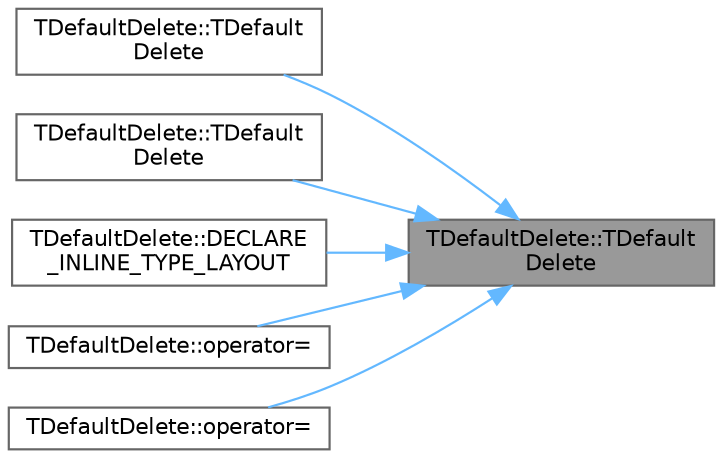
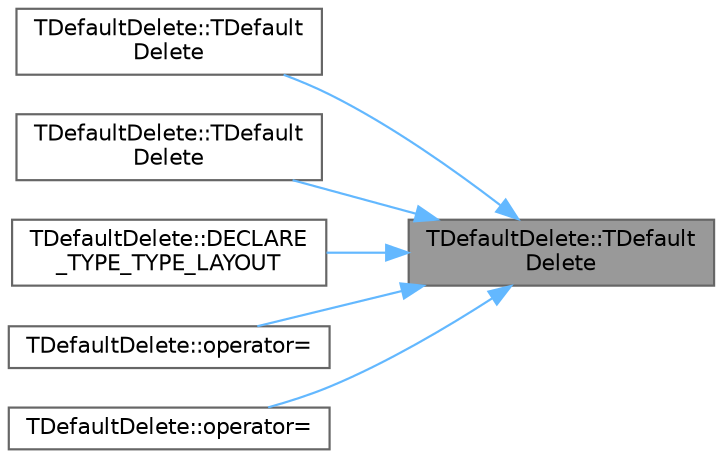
node "TDefaultDelete::DECLARE _INLINE_TYPE_LAYOUT": label "TDefaultDelete::DECLARE _INLINE_TYPE_LAYOUT" -> "TDefaultDelete::DECLARE _TYPE_TYPE_LAYOUT"
